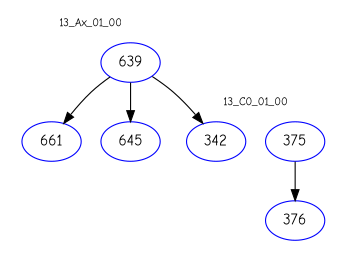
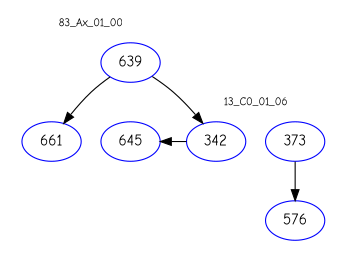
cluster "13_Ax_01_00": label "13_Ax_01_00" -> "83_Ax_01_00"
edge "639" -> "645": now "342" -> "645"
cluster "13_C0_01_00": label "13_C0_01_00" -> "13_C0_01_06"
node "375": label "375" -> "373"
node "376": label "376" -> "576"
